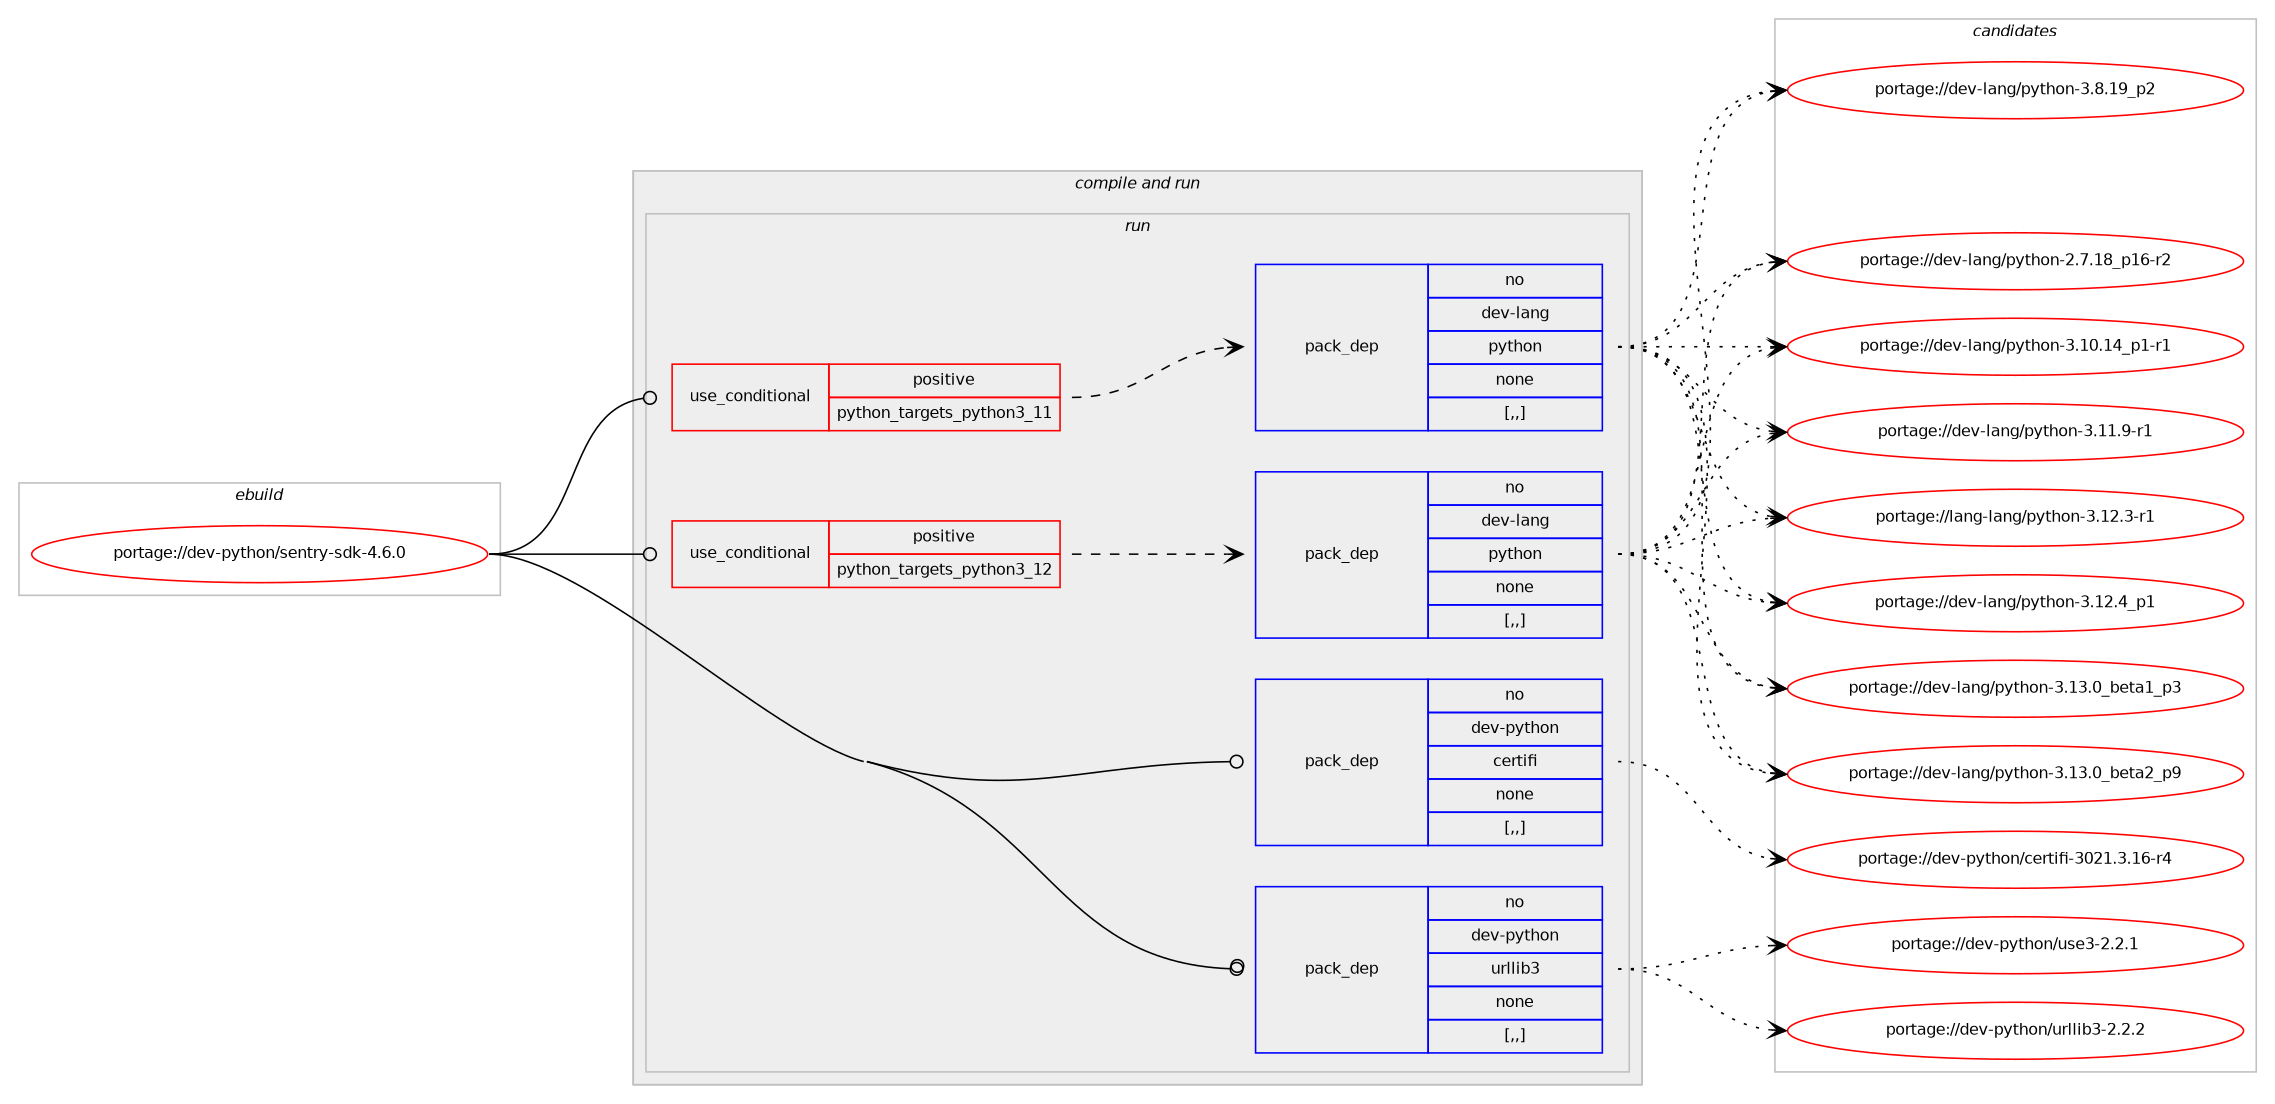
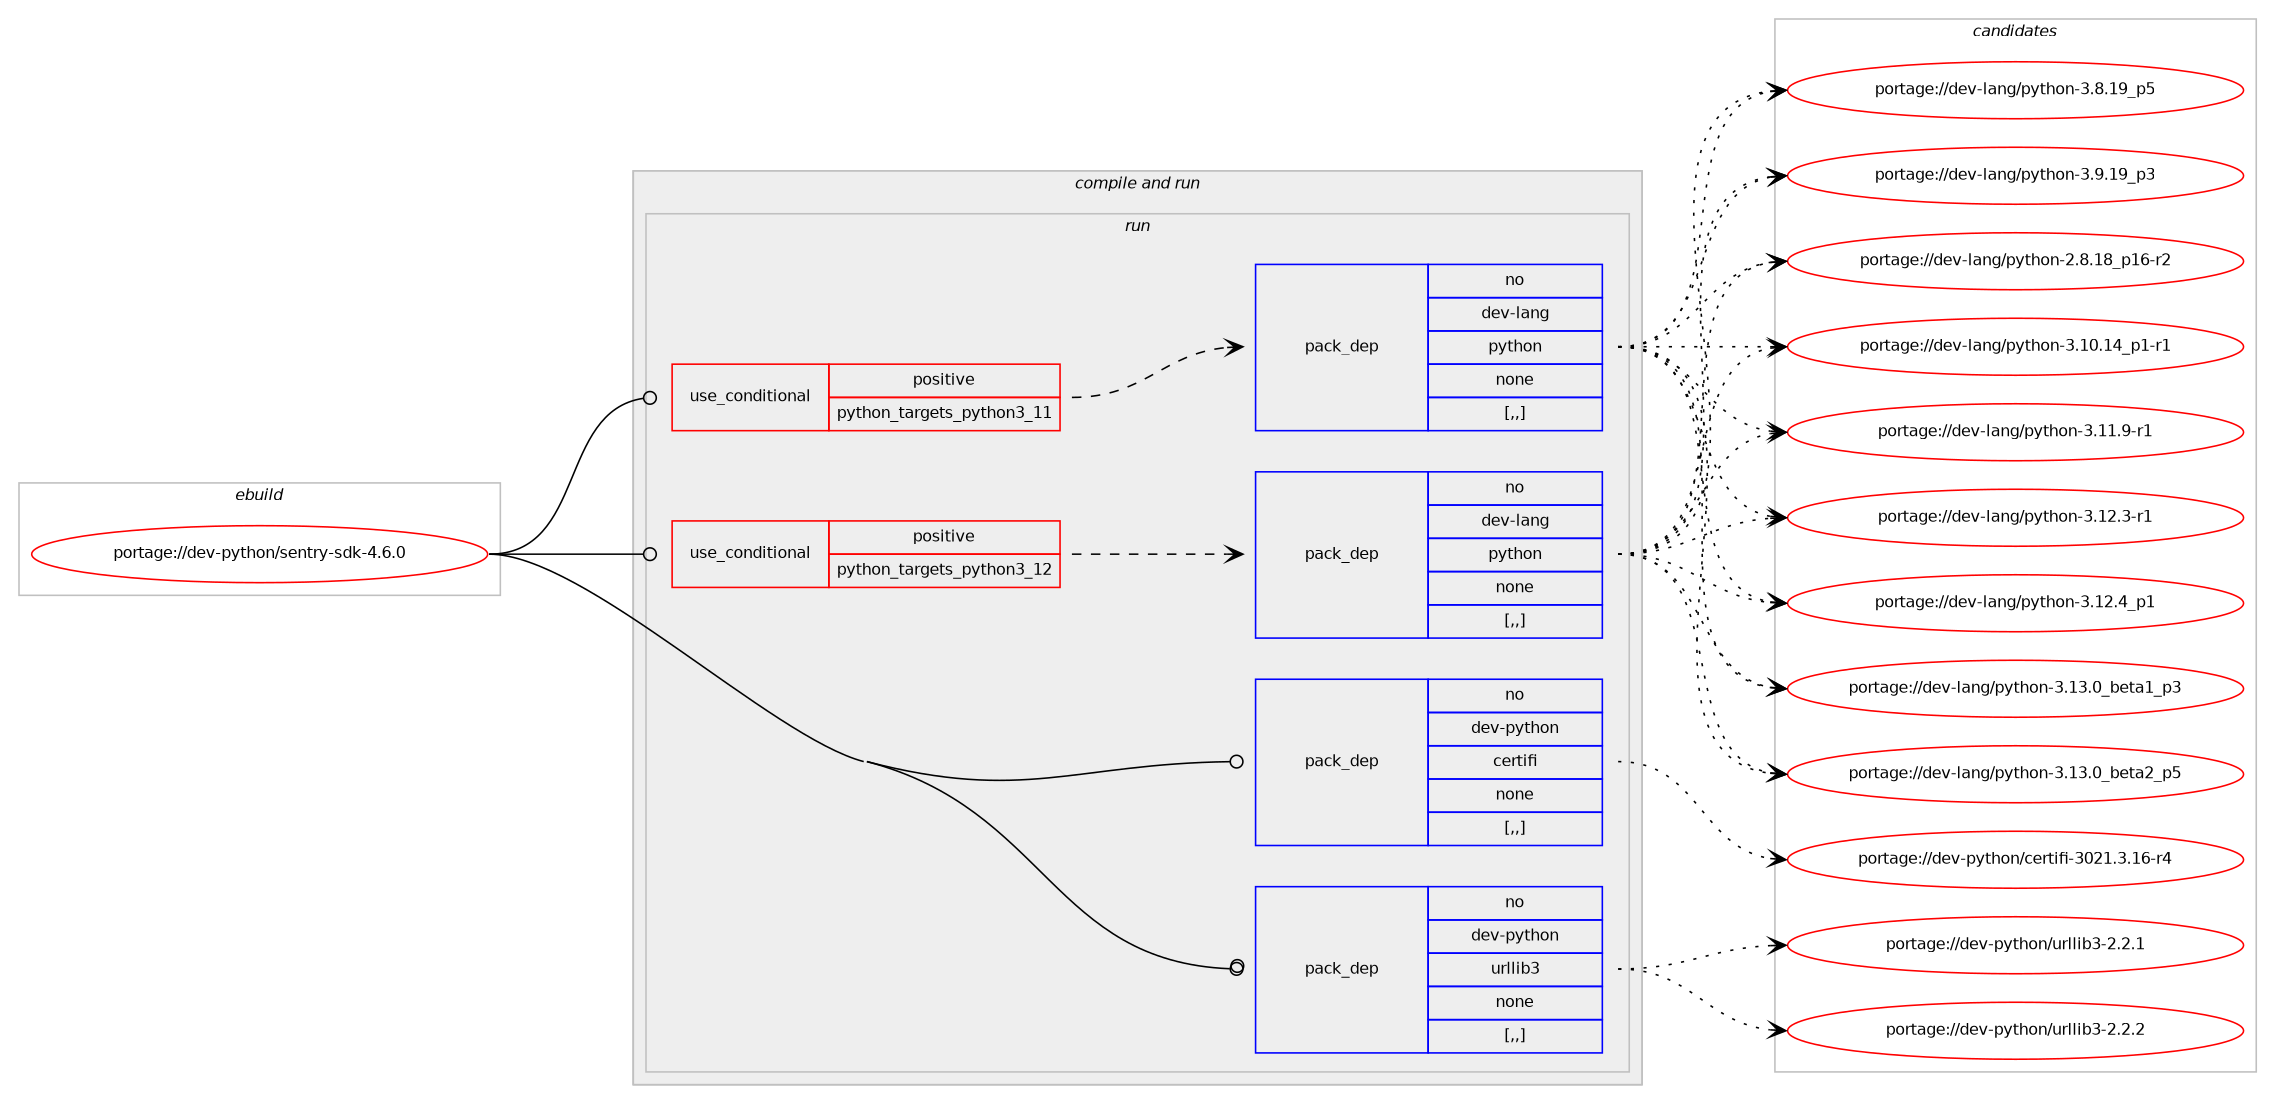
node "portage://dev-lang/python-3.8.19_p2": label "portage://dev-lang/python-3.8.19_p2" -> "portage://dev-lang/python-3.8.19_p5"
node "portage://dev-lang/python-3.9.19_p3": added
node "portage://dev-lang/python-2.7.18_p16-r2": label "portage://dev-lang/python-2.7.18_p16-r2" -> "portage://dev-lang/python-2.8.18_p16-r2"
node "portage://lang-lang/python-3.12.3-r1": label "portage://lang-lang/python-3.12.3-r1" -> "portage://dev-lang/python-3.12.3-r1"
node "portage://dev-lang/python-3.13.0_beta2_p9": label "portage://dev-lang/python-3.13.0_beta2_p9" -> "portage://dev-lang/python-3.13.0_beta2_p5"
node "portage://dev-python/use3-2.2.1": label "portage://dev-python/use3-2.2.1" -> "portage://dev-python/urllib3-2.2.1"
